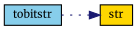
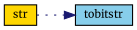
edge "tobitstr" -> "str": reversed
